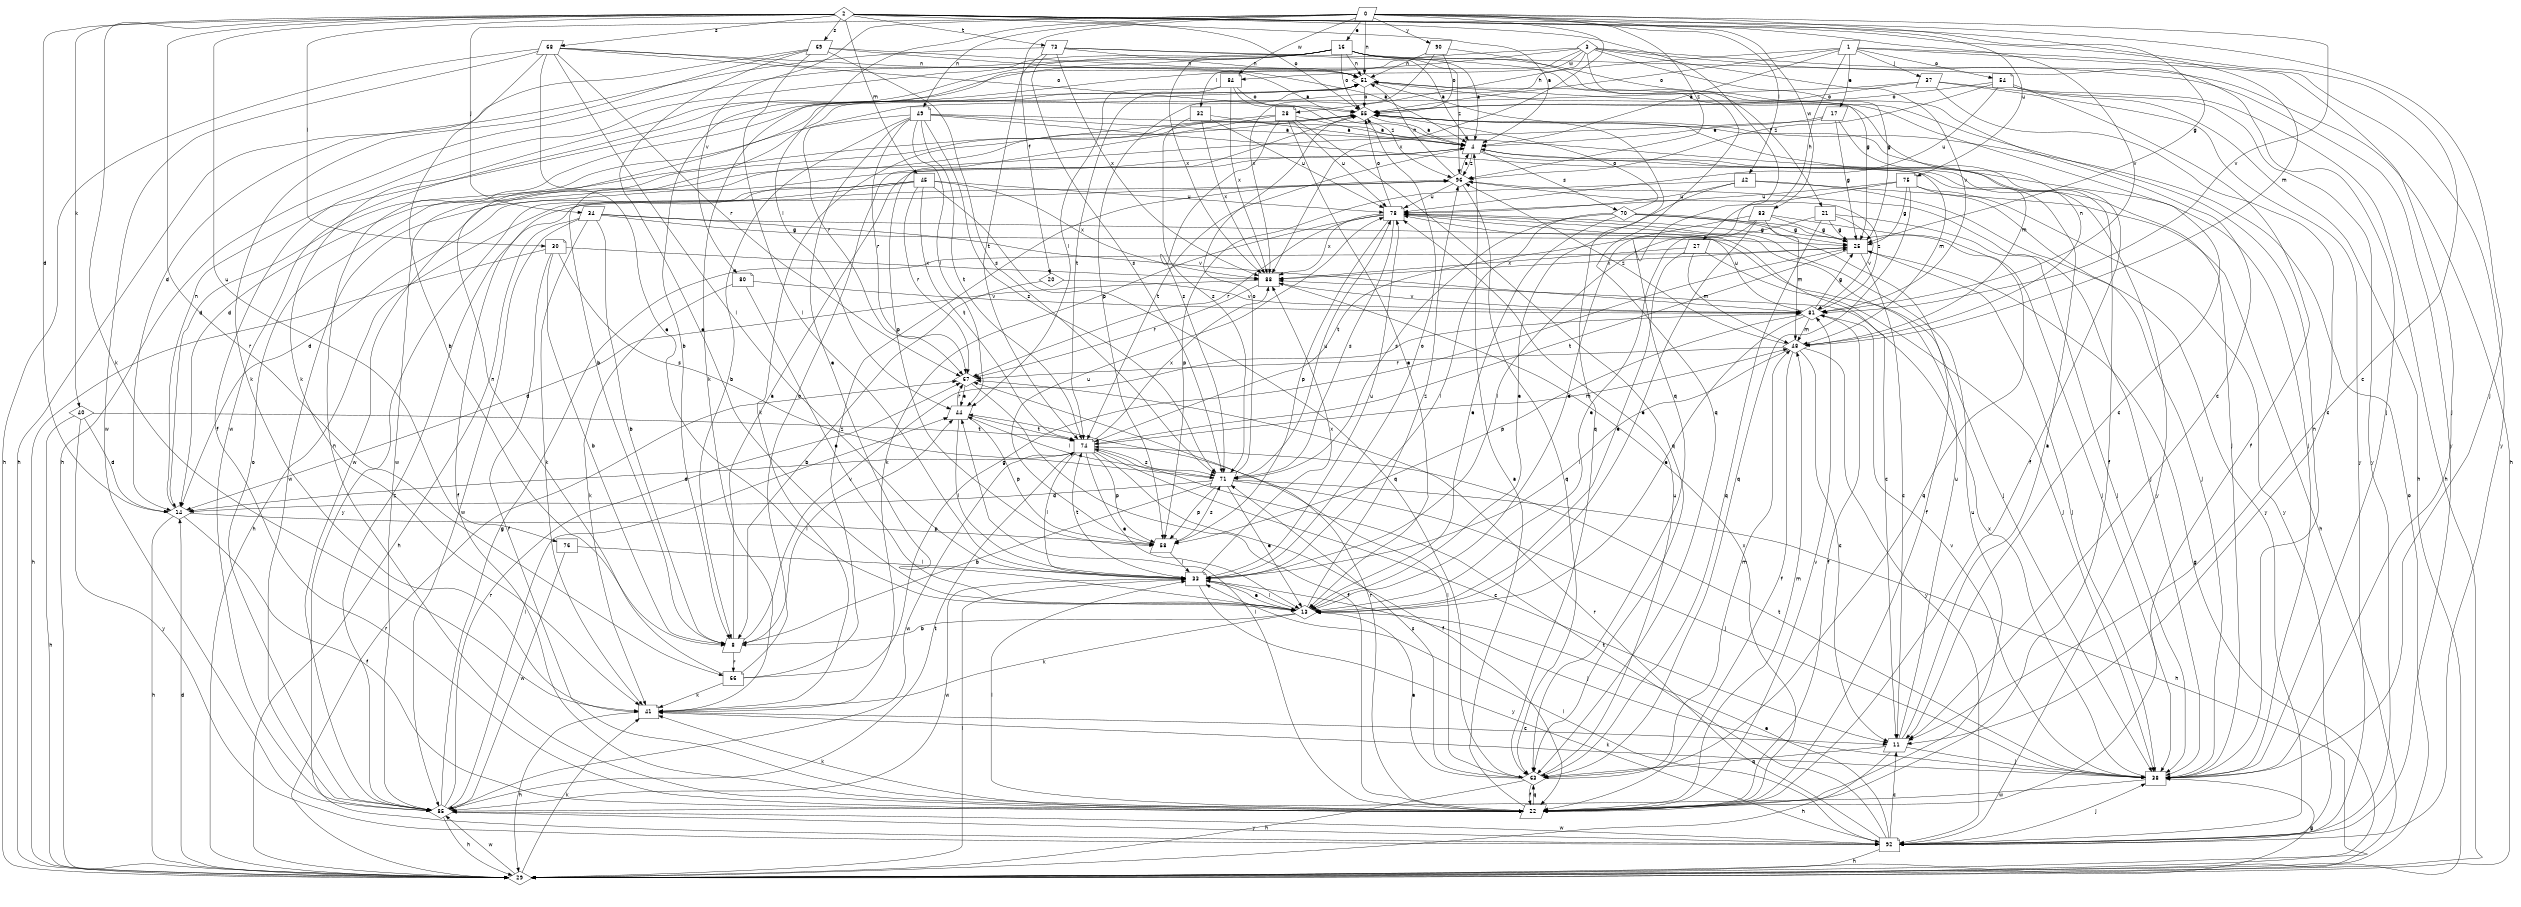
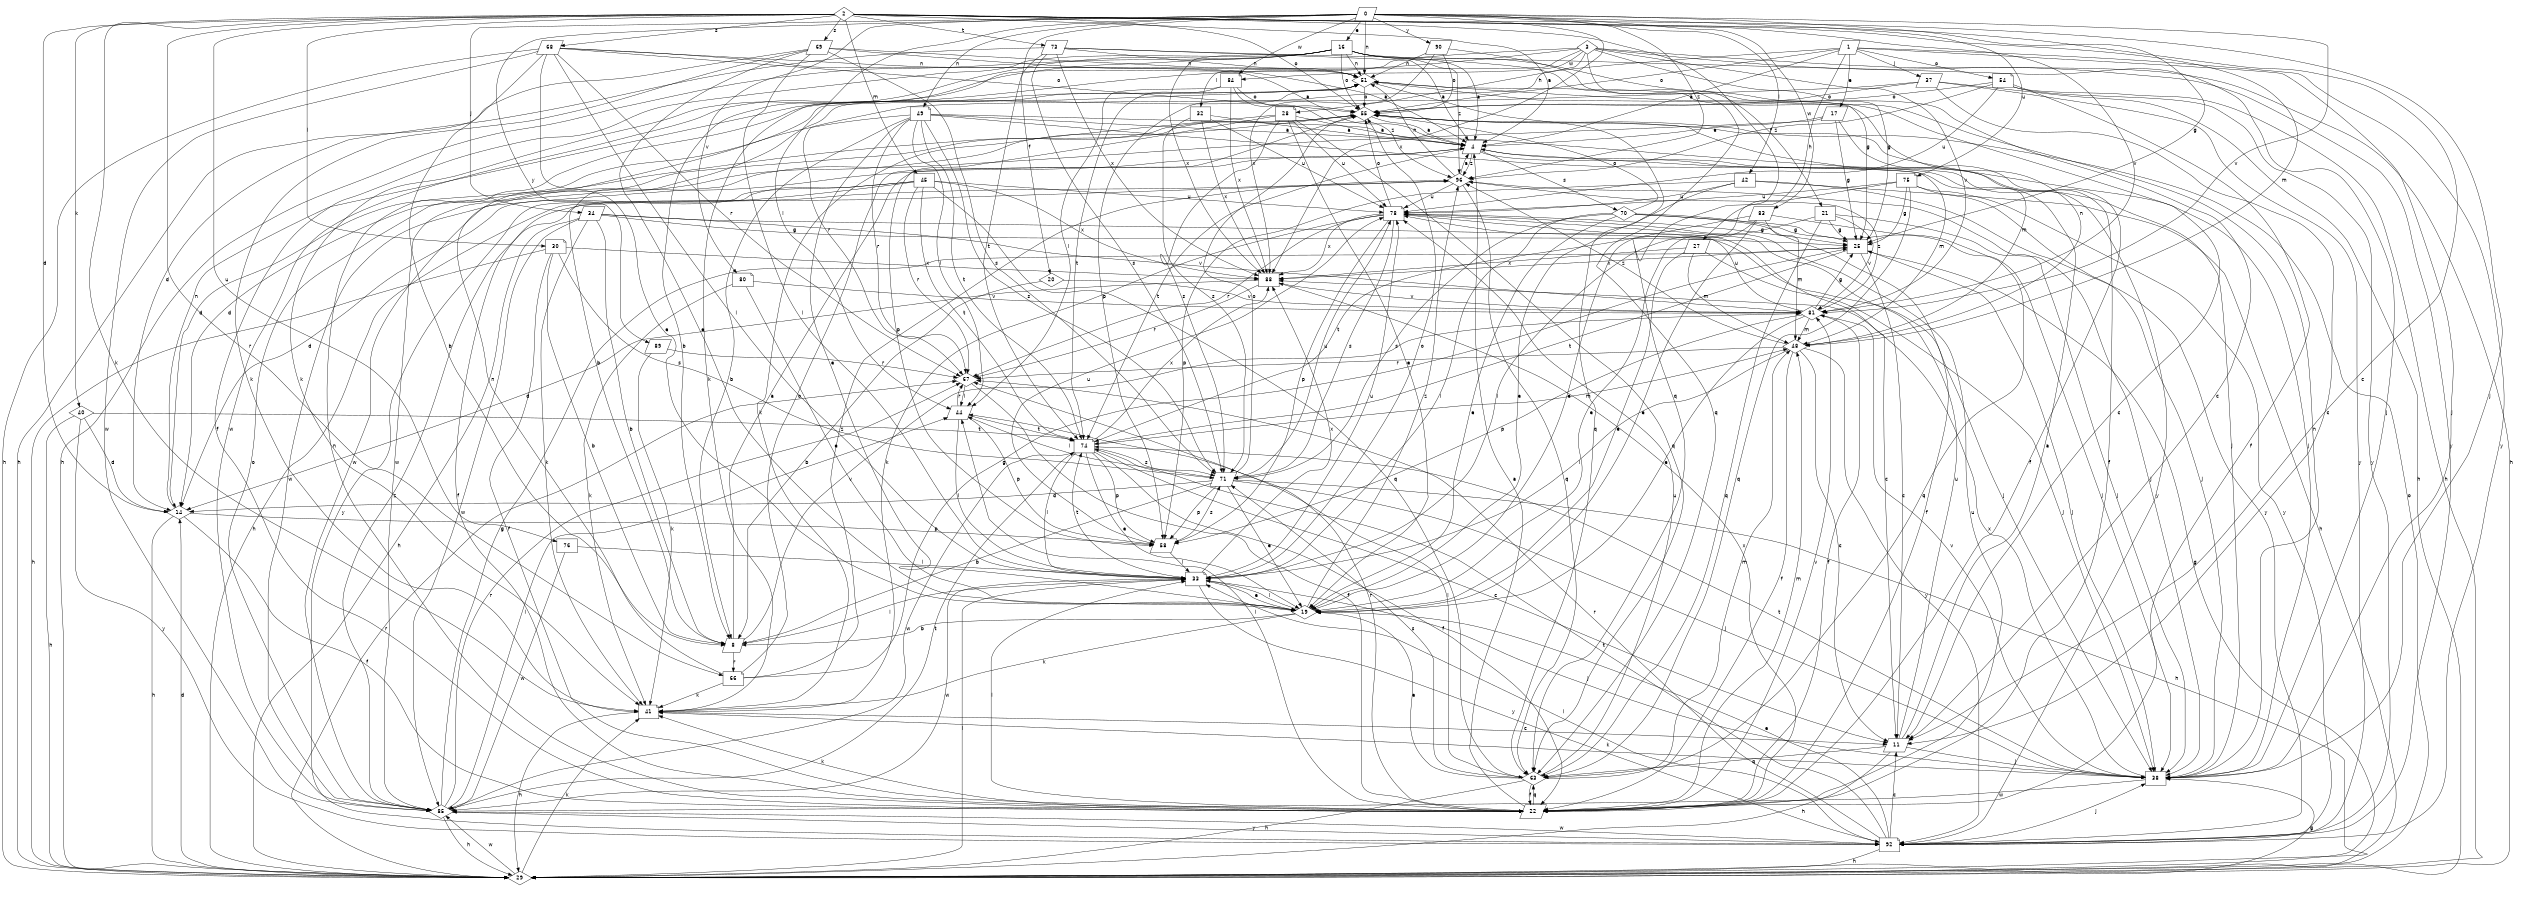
edge "83" -> "25": removed, label "g"
node "89": added
edge "67" -> "44": label "e" -> "l"
edge "74" -> "14": removed, label "d"
edge "8" -> "44": now "8" -> "33"
node "13": label "13" -> "19"
